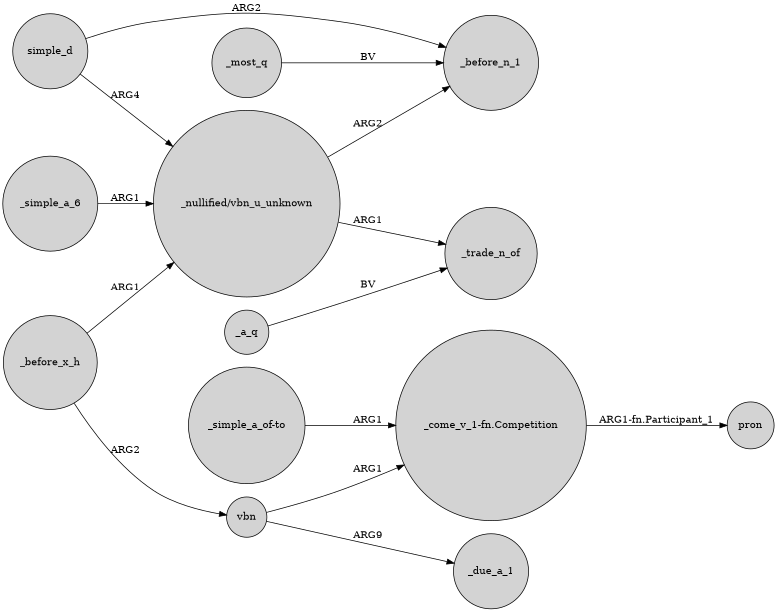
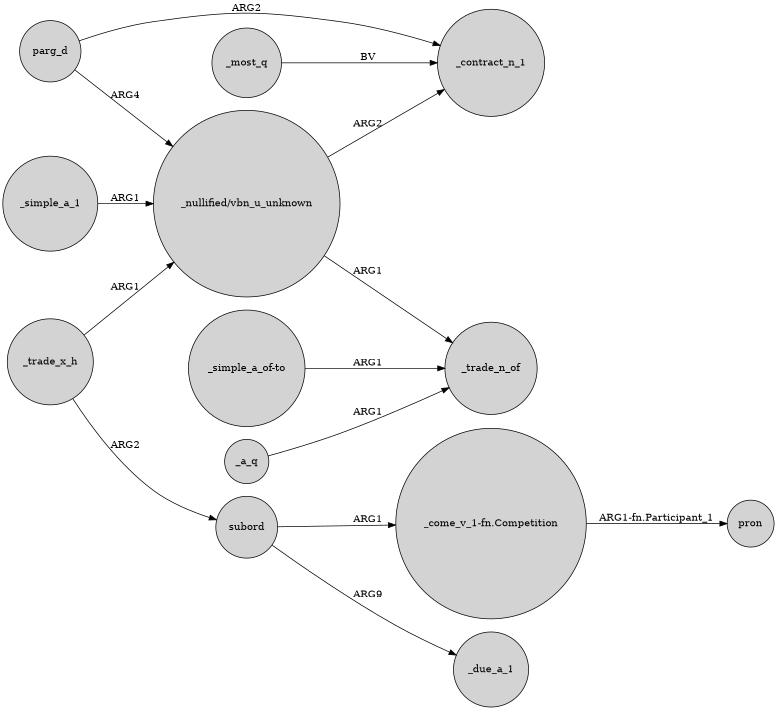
node "simple_d": label "simple_d" -> "parg_d"
node "_before_n_1": label "_before_n_1" -> "_contract_n_1"
node "_simple_a_6": label "_simple_a_6" -> "_simple_a_1"
edge "_a_q" -> "_trade_n_of": label "BV" -> "ARG1"
node "_before_x_h": label "_before_x_h" -> "_trade_x_h"
edge "_simple_a_of-to" -> "_come_v_1-fn.Competition": now "_simple_a_of-to" -> "_trade_n_of"
node "vbn": label "vbn" -> "subord"
